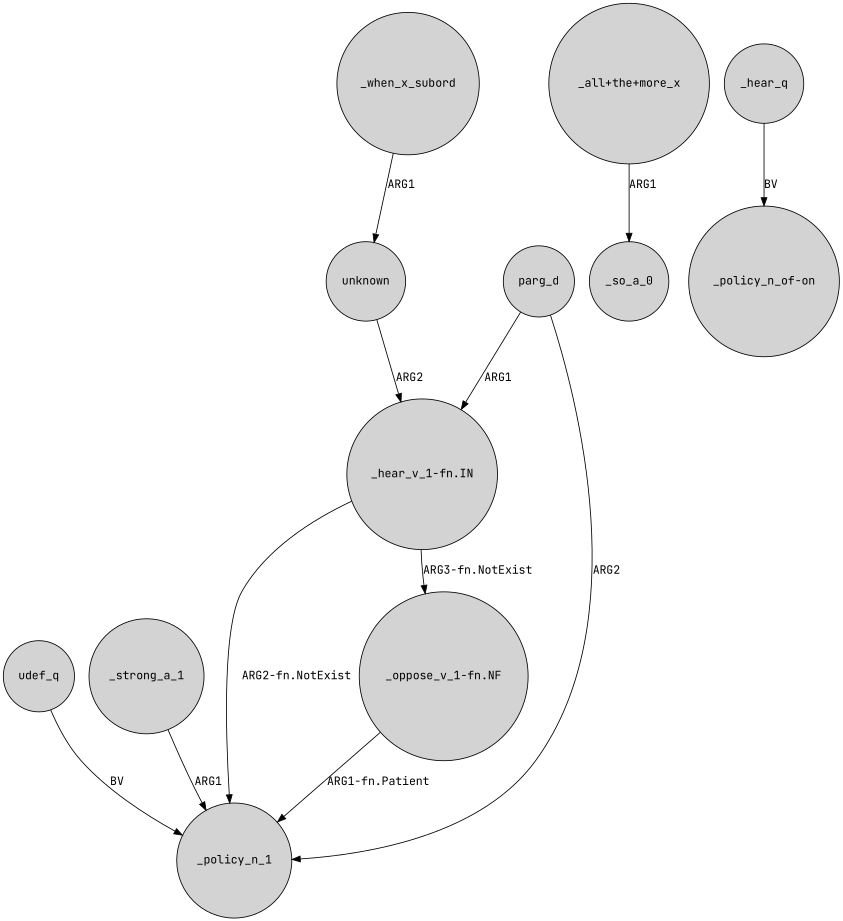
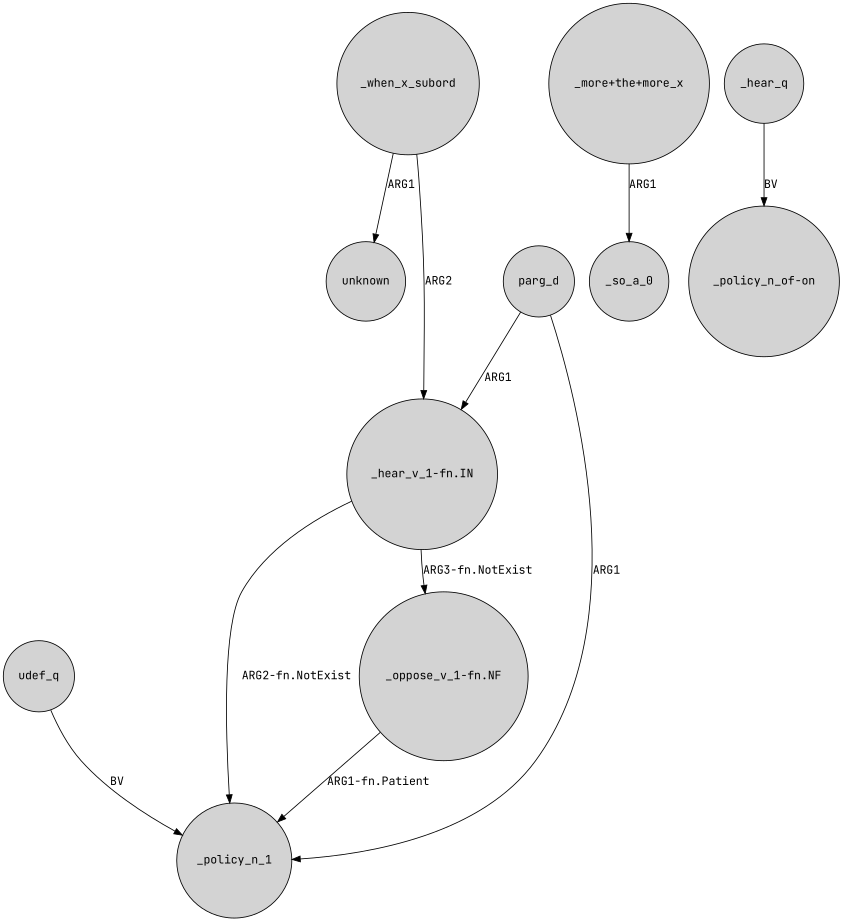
node "_all+the+more_x": label "_all+the+more_x" -> "_more+the+more_x"
edge "unknown" -> "_hear_v_1-fn.IN": now "_when_x_subord" -> "_hear_v_1-fn.IN"
edge "parg_d" -> "_policy_n_1": label "ARG2" -> "ARG1"
node "_strong_a_1": removed
